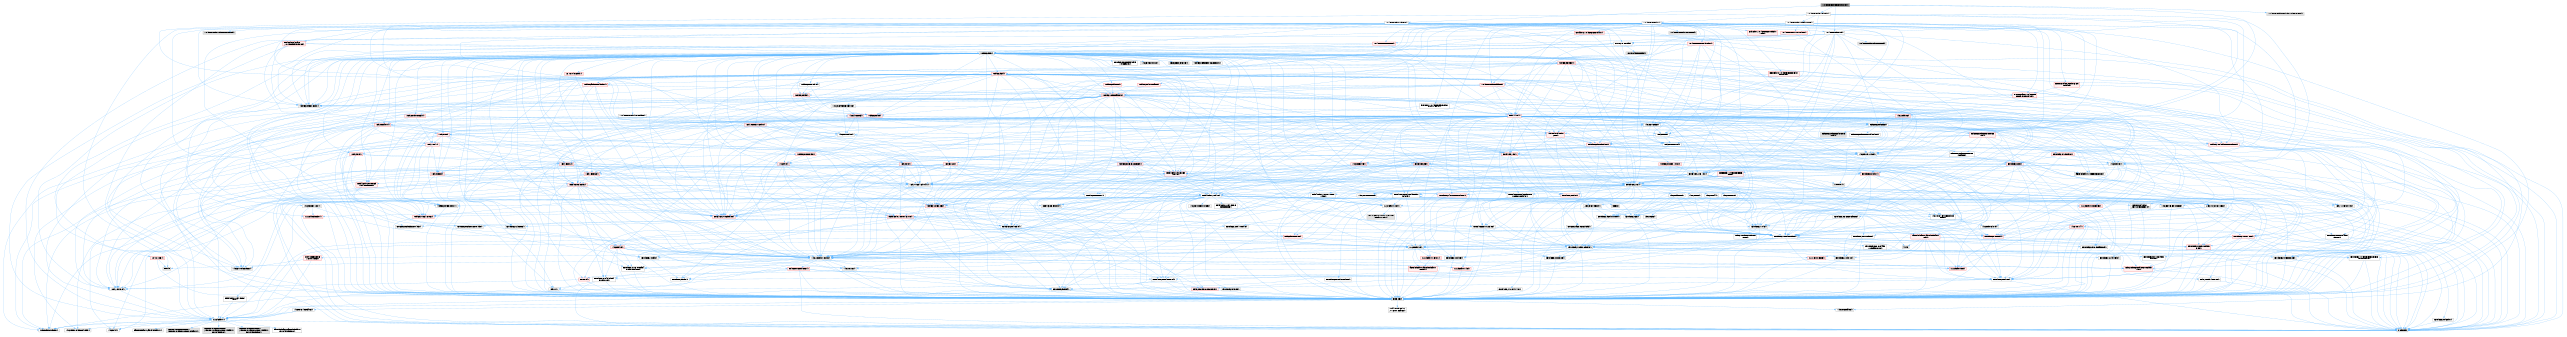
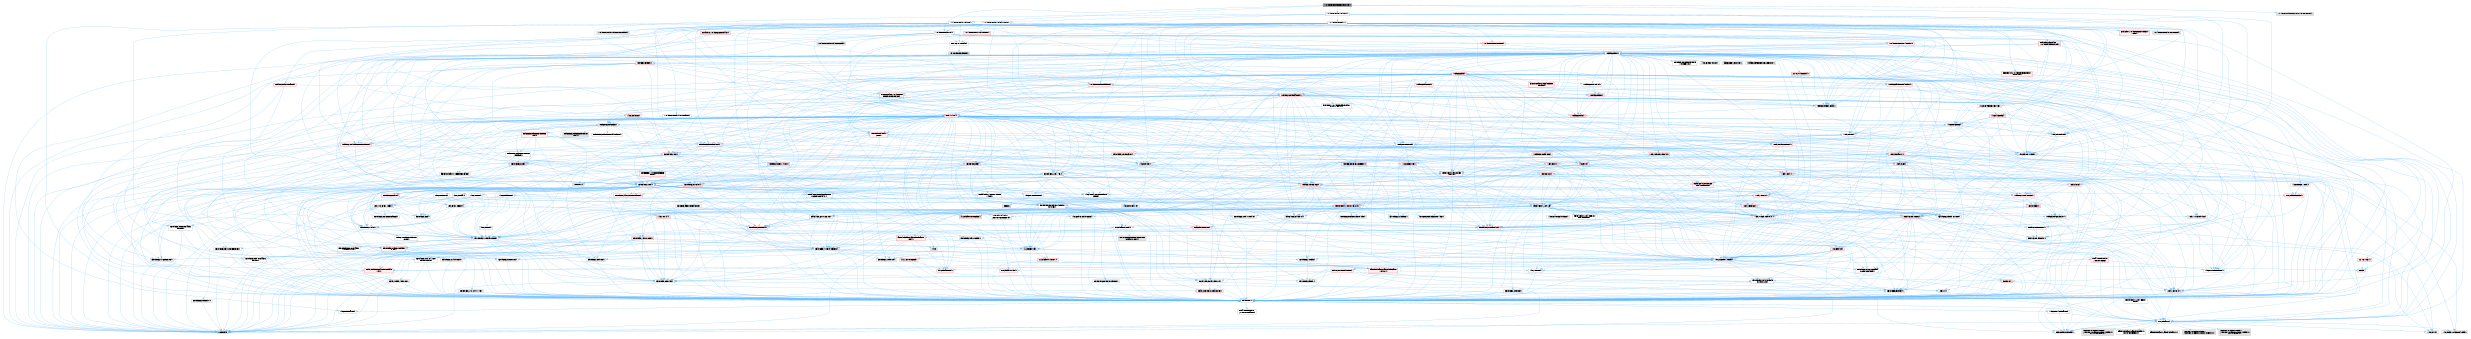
edge "Math/Matrix.h" -> "Math/Rotator.h": now "UObject/UnrealNames.h" -> "Math/Rotator.h"
node "Templates/MovieSceneSequenceID Constructible.h": label "Templates/MovieSceneSequenceID Constructible.h" -> "Templates/IsTriviallyCopy Constructible.h"
